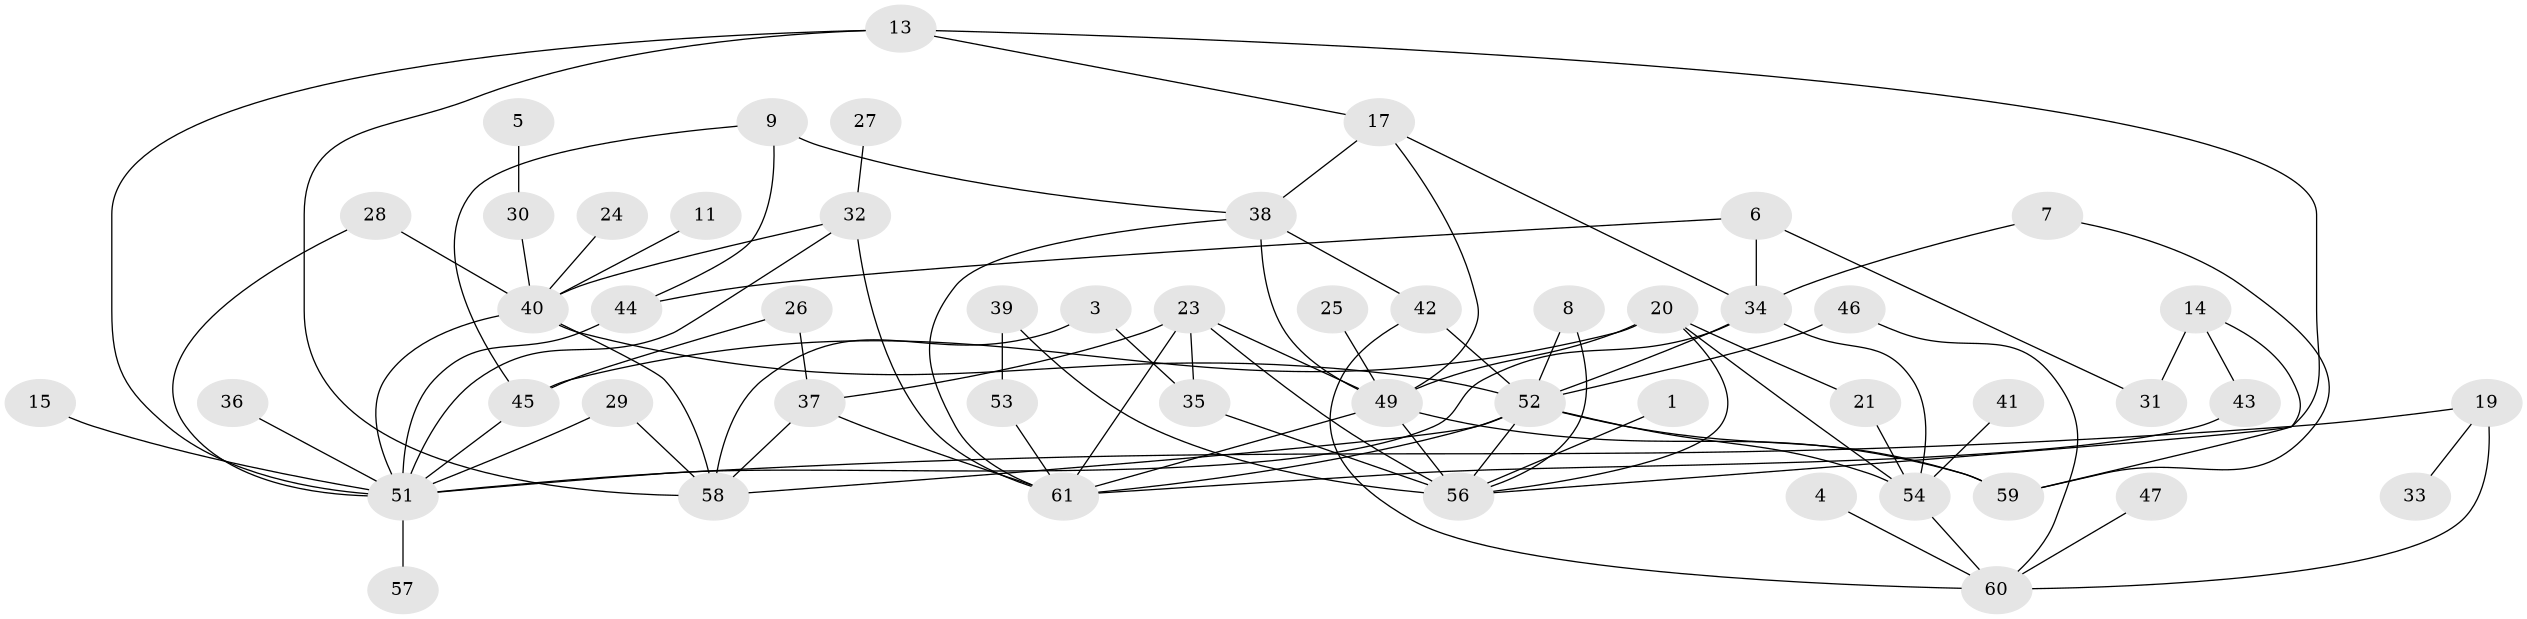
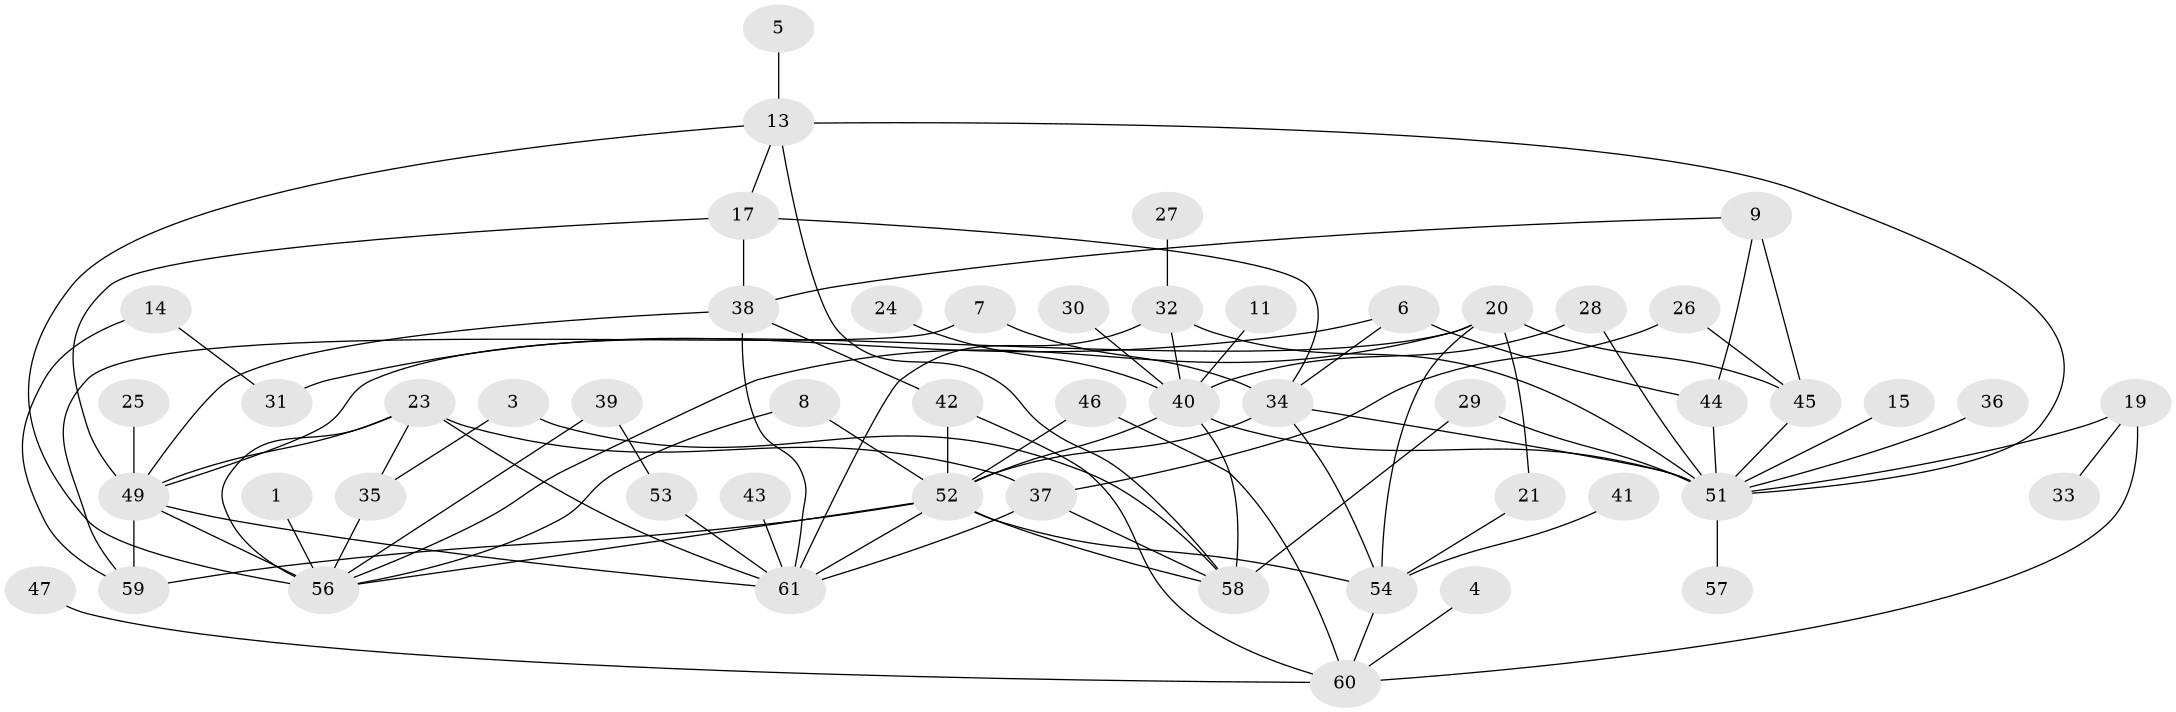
edge "5" -- "30": now "5" -- "13"
edge "14" -- "43": removed
